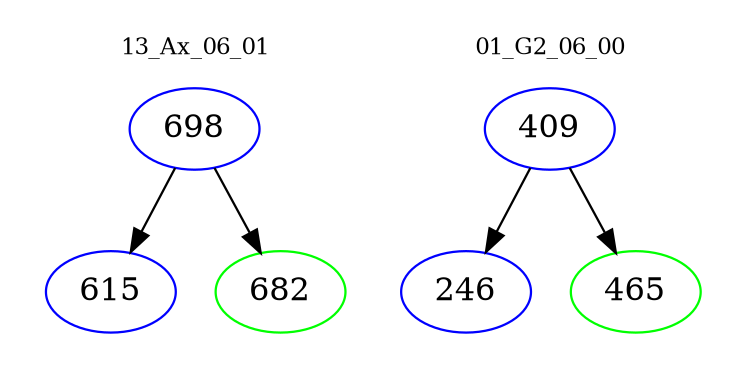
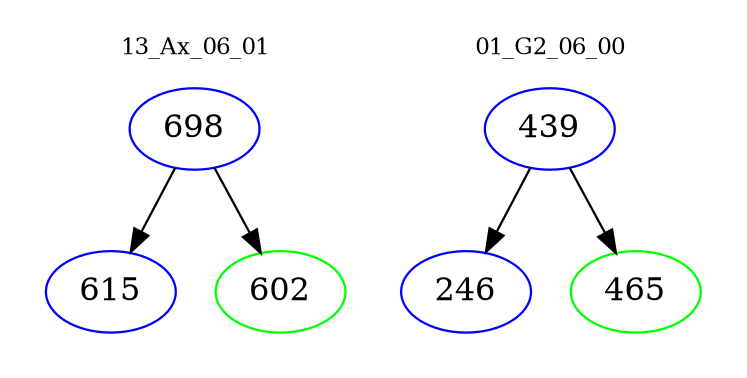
node "409": label "409" -> "439"
node "682": label "682" -> "602"
